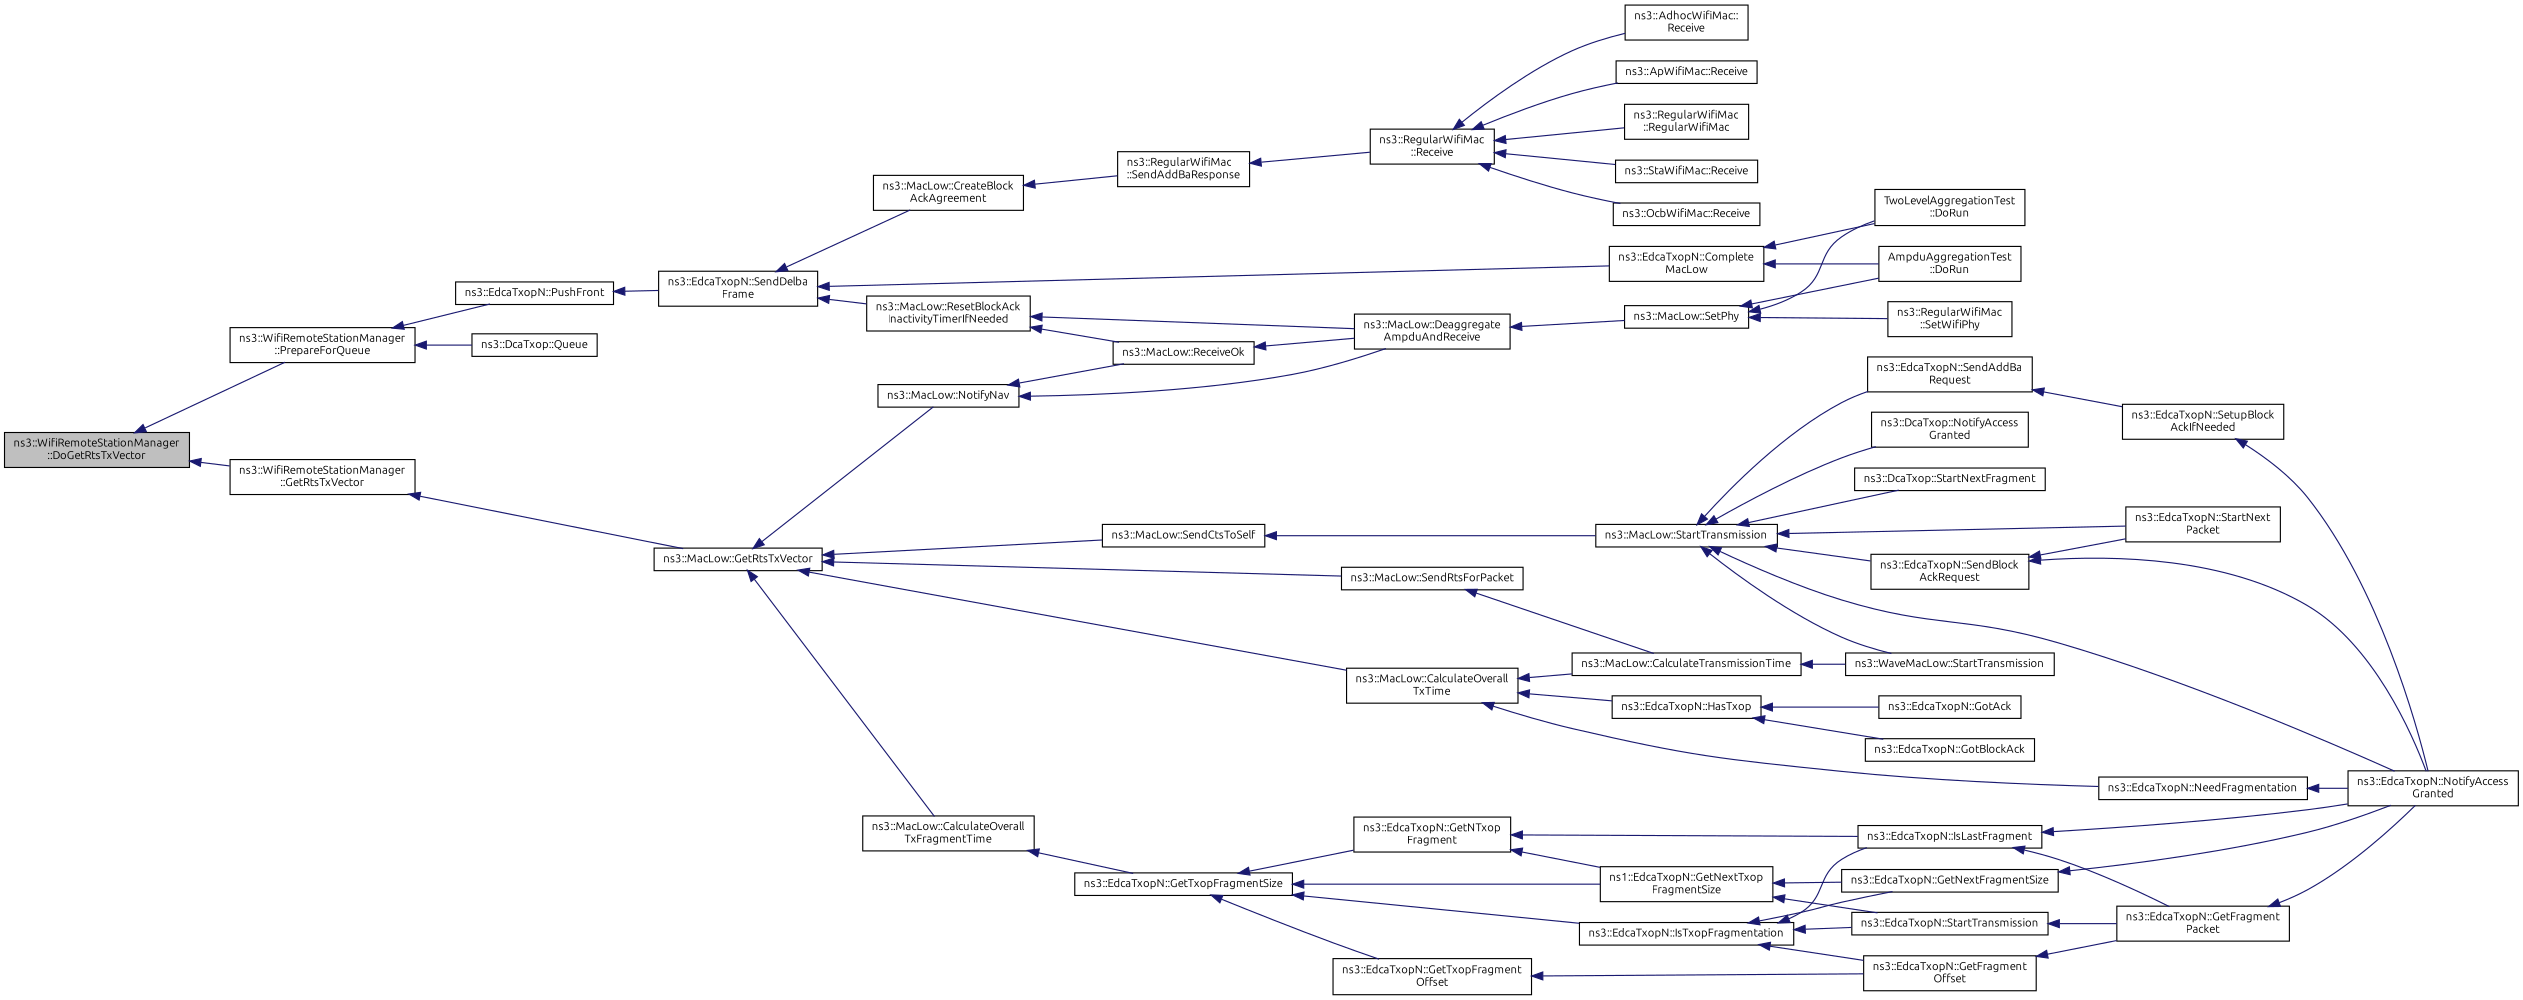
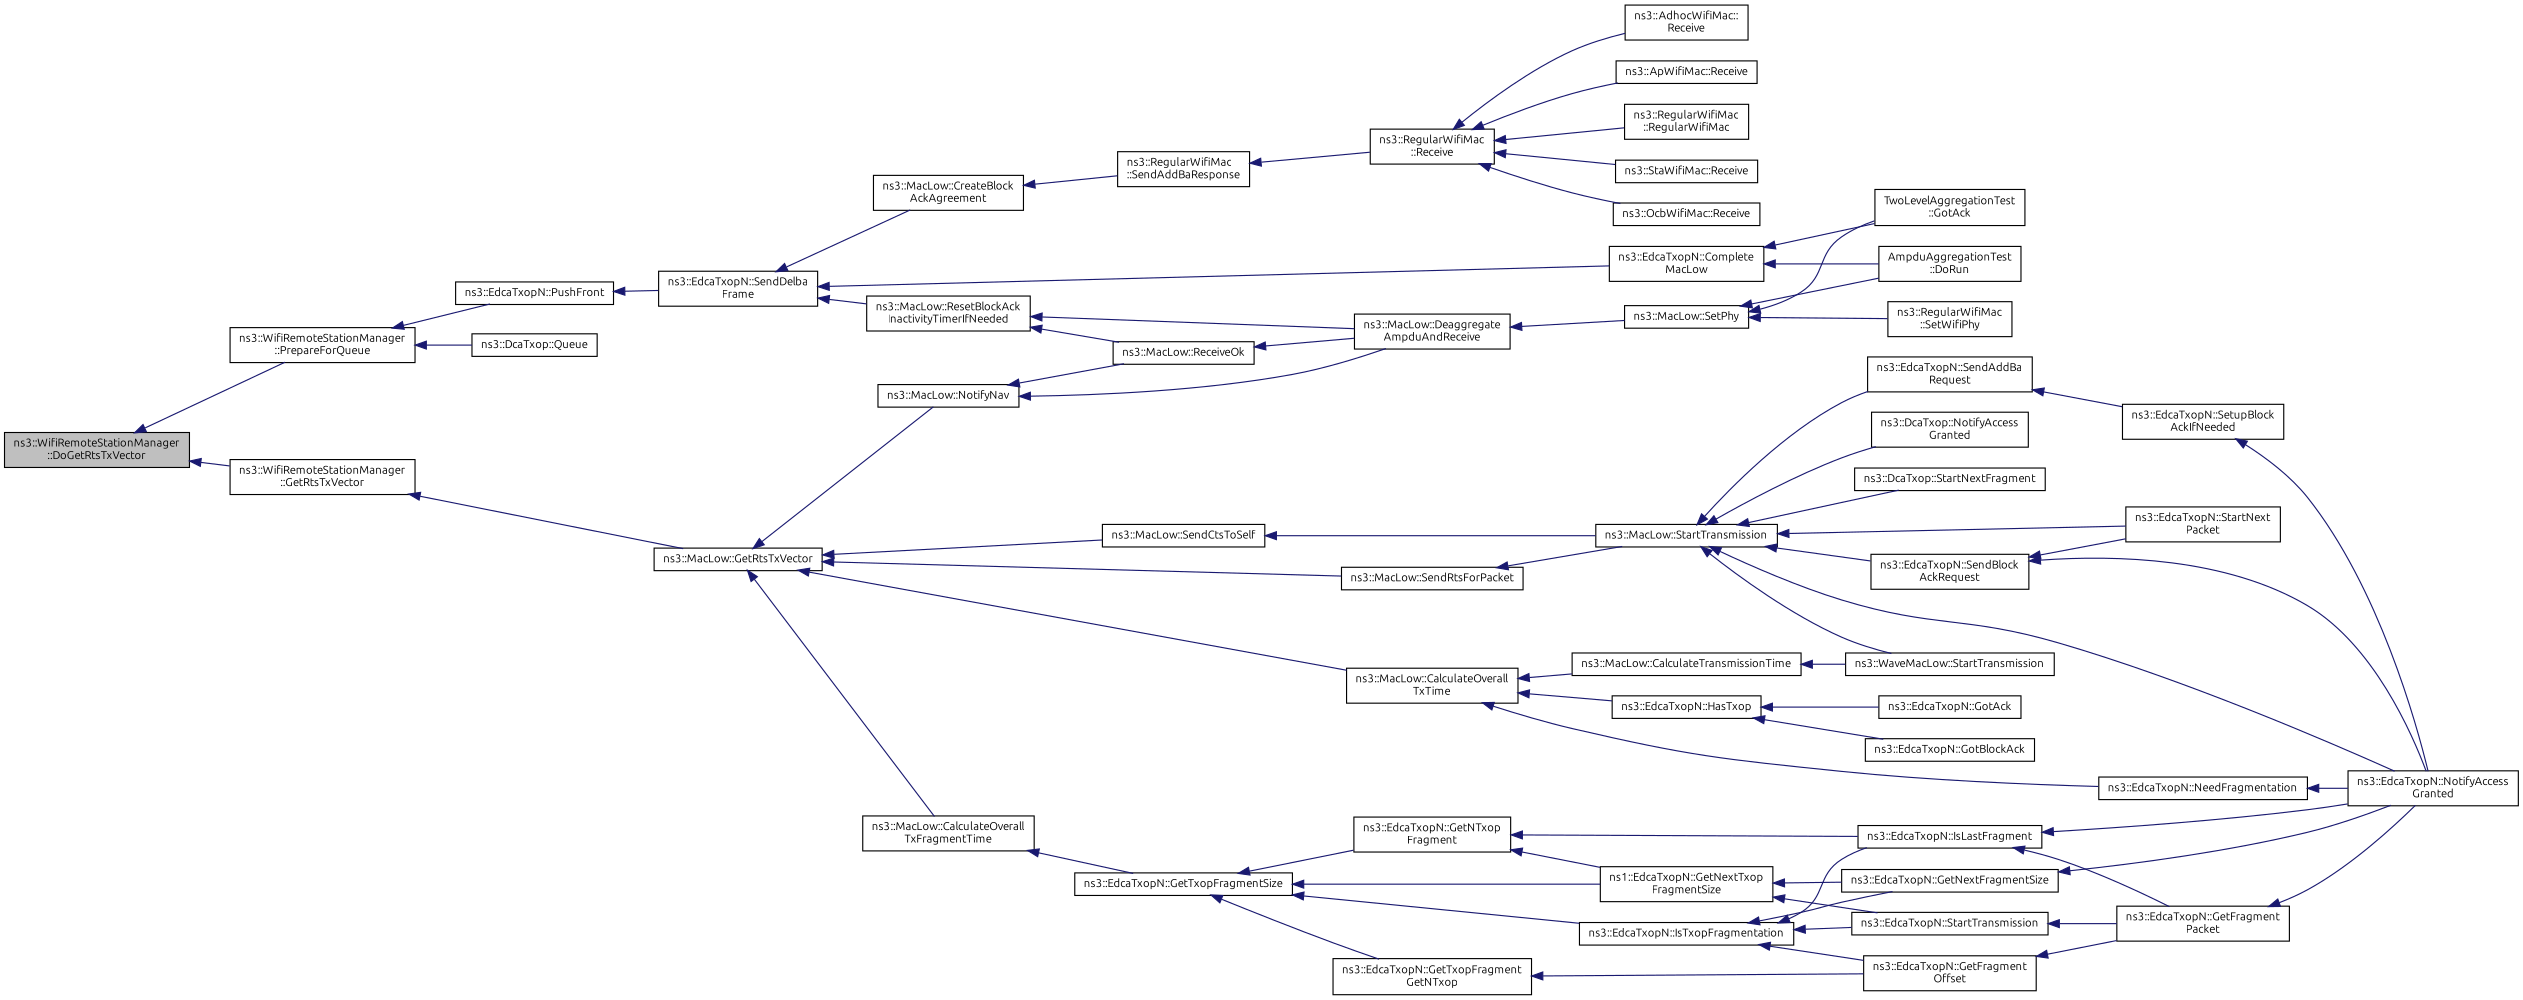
node "TwoLevelAggregationTest ::DoRun": label "TwoLevelAggregationTest ::DoRun" -> "TwoLevelAggregationTest ::GotAck"
edge "ns3::MacLow::CalculateTransmissionTime" -> "ns3::MacLow::SendRtsForPacket": now "ns3::MacLow::StartTransmission" -> "ns3::MacLow::SendRtsForPacket"
node "ns3::EdcaTxopN::GetTxopFragment Offset": label "ns3::EdcaTxopN::GetTxopFragment Offset" -> "ns3::EdcaTxopN::GetTxopFragment GetNTxop"
